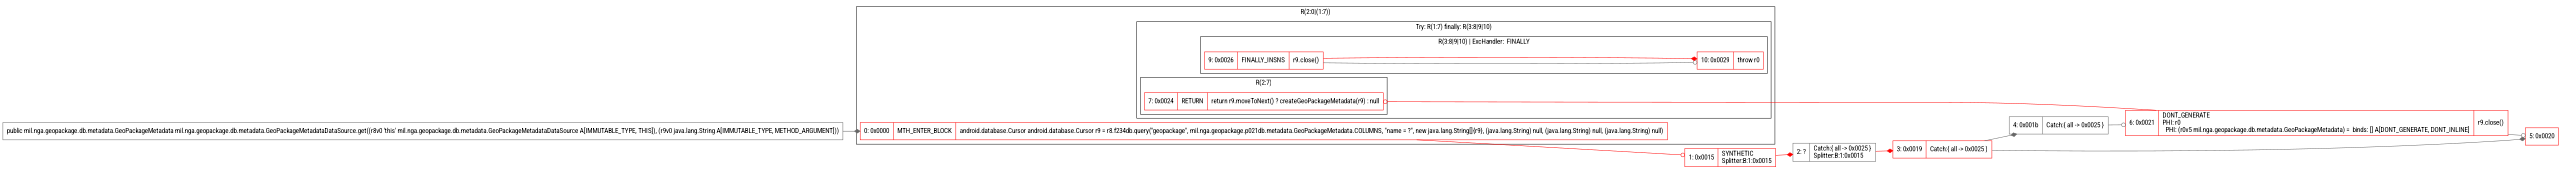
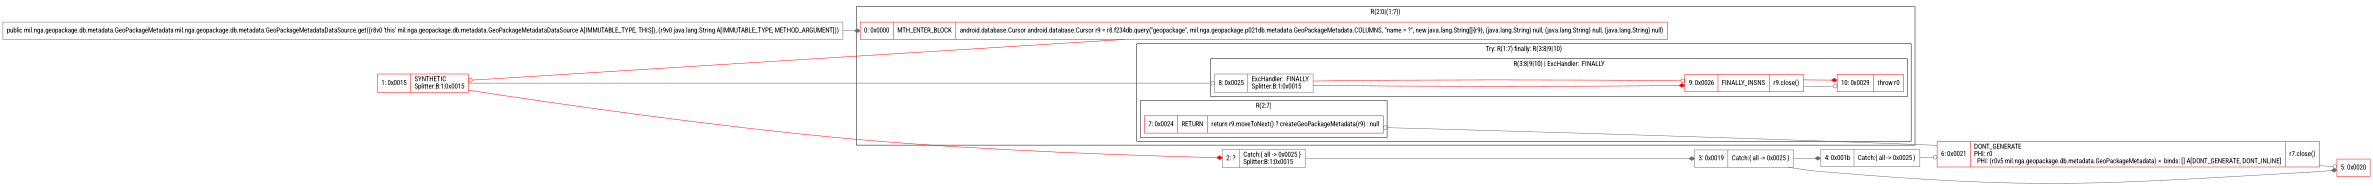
node "8: 0x0025": added
edge "6: 0x0021" -> "7: 0x0024": color red -> gray40
node "6: 0x0021": text "r9.close()" -> "r7.close()"
node "3: 0x0019": color red -> gray40
edge "2: ?" -> "3: 0x0019": color red -> gray40
